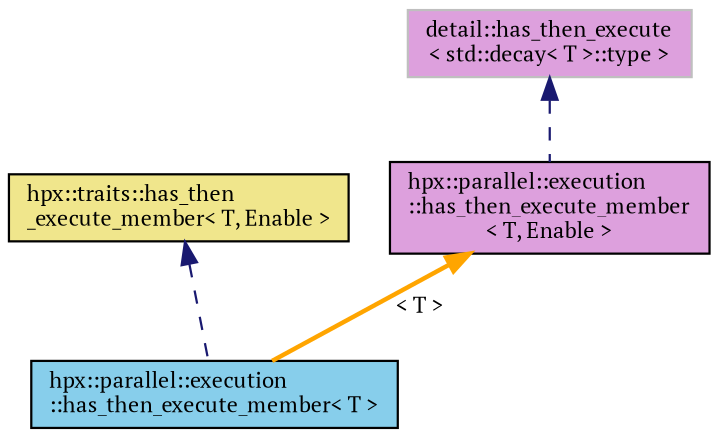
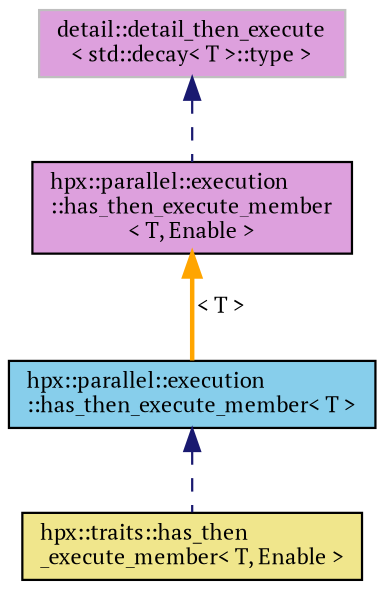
node "detail::has_then_execute < std::decay< T >::type >": label "detail::has_then_execute < std::decay< T >::type >" -> "detail::detail_then_execute < std::decay< T >::type >"
edge "hpx::parallel::execution ::has_then_execute_member< T >" -> "hpx::traits::has_then _execute_member< T, Enable >": reversed
